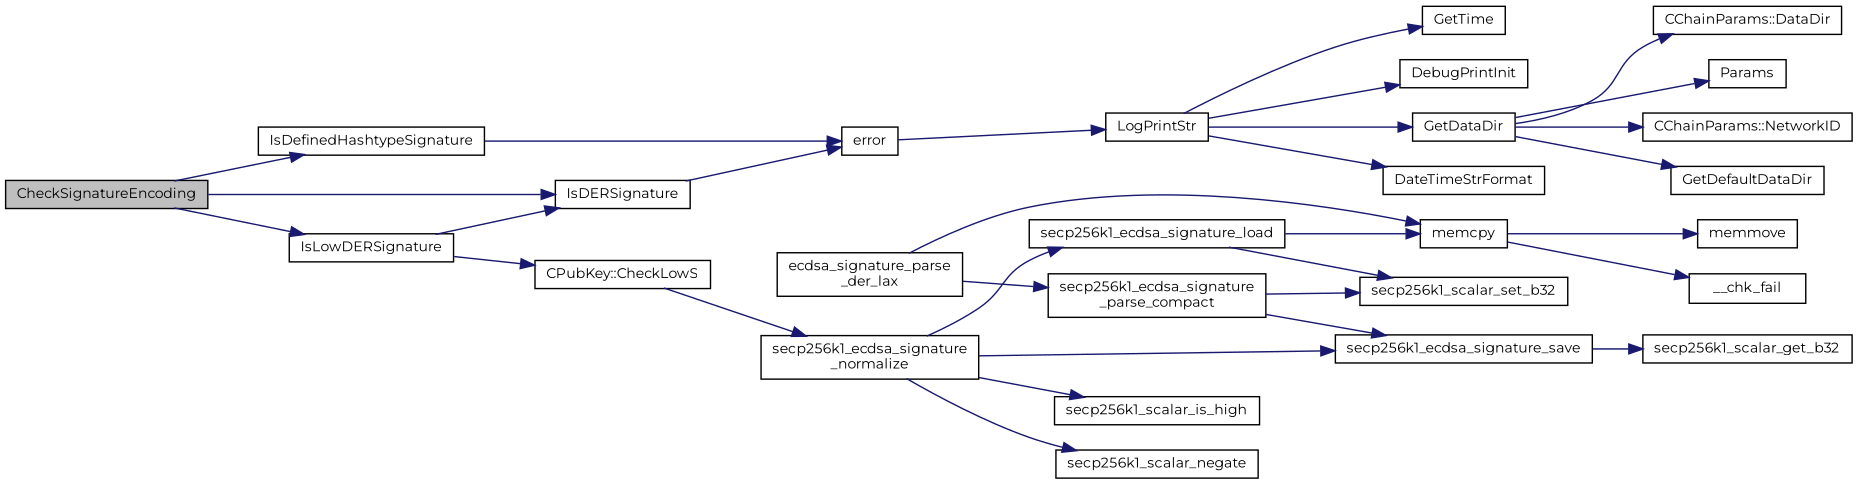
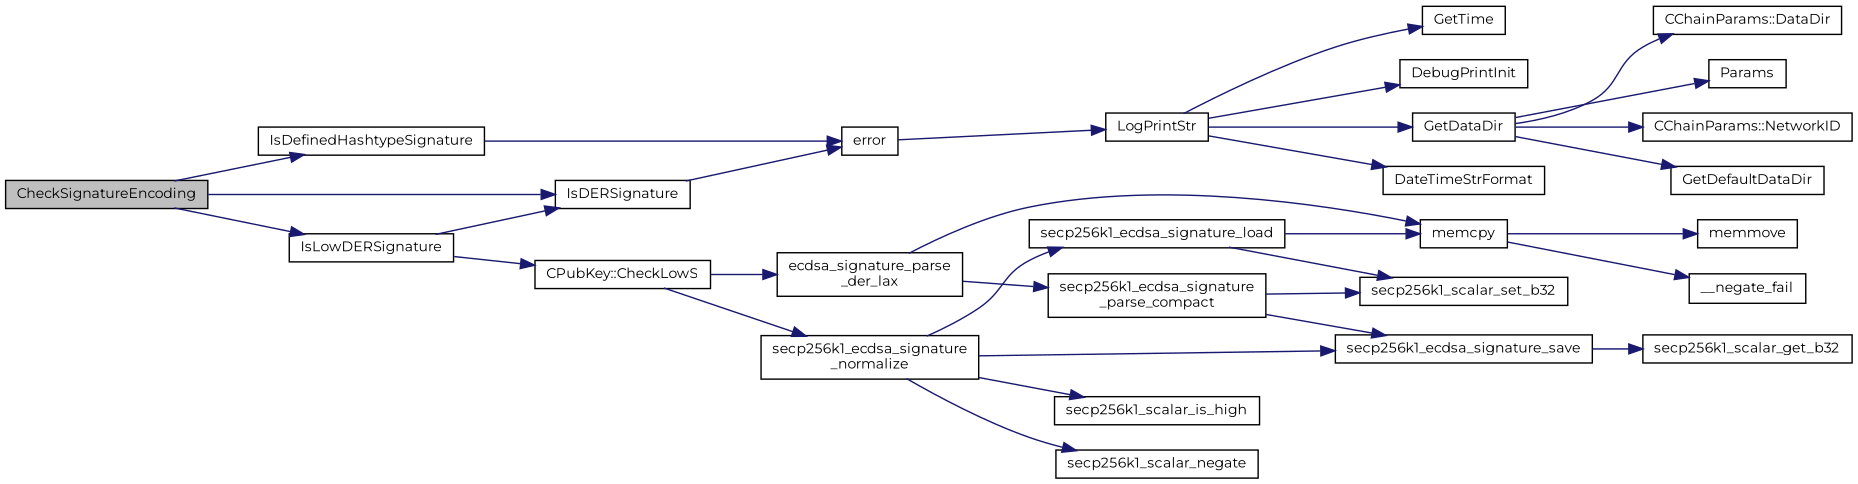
edge "CPubKey::CheckLowS" -> "ecdsa_signature_parse _der_lax": added
node "__chk_fail": label "__chk_fail" -> "__negate_fail"
